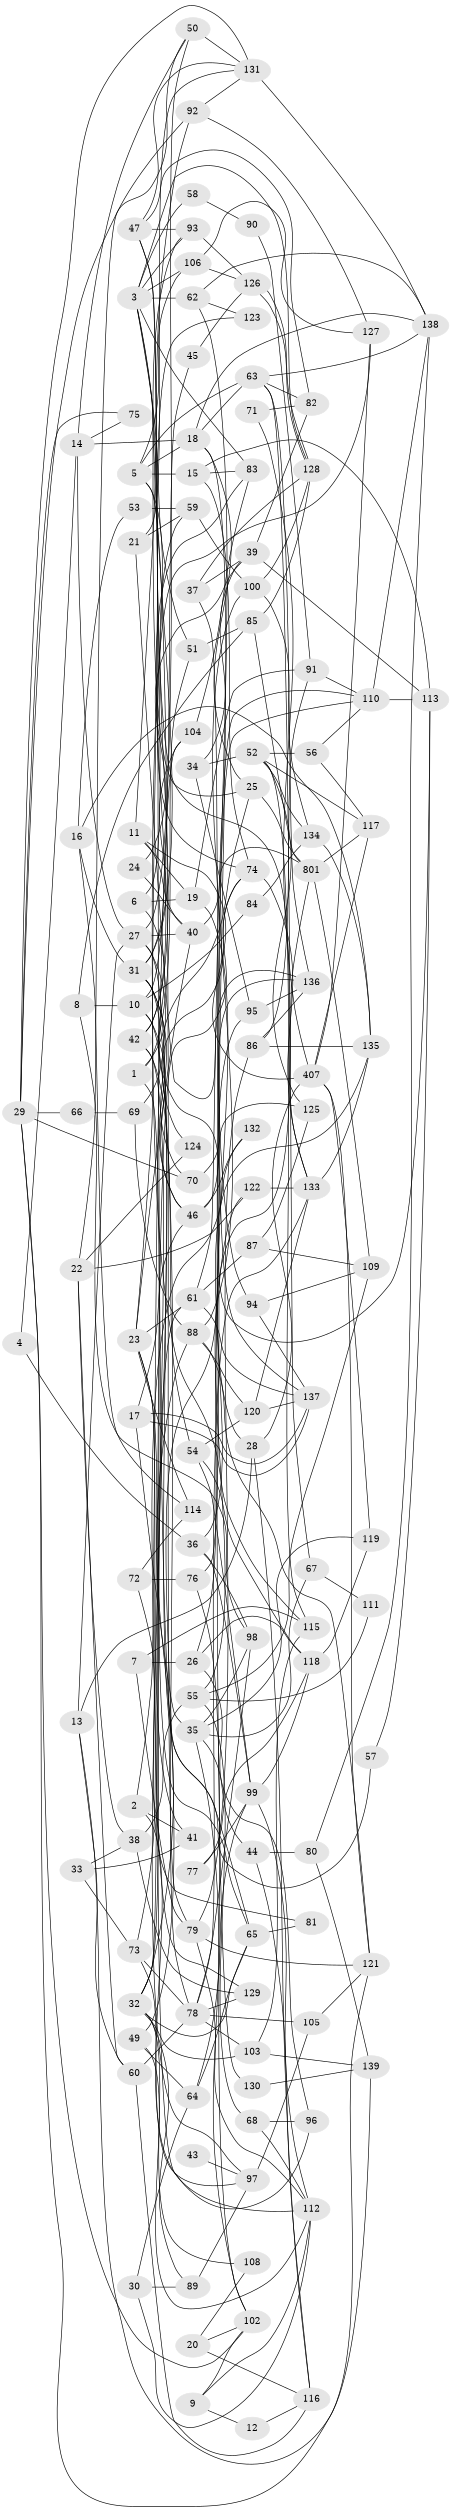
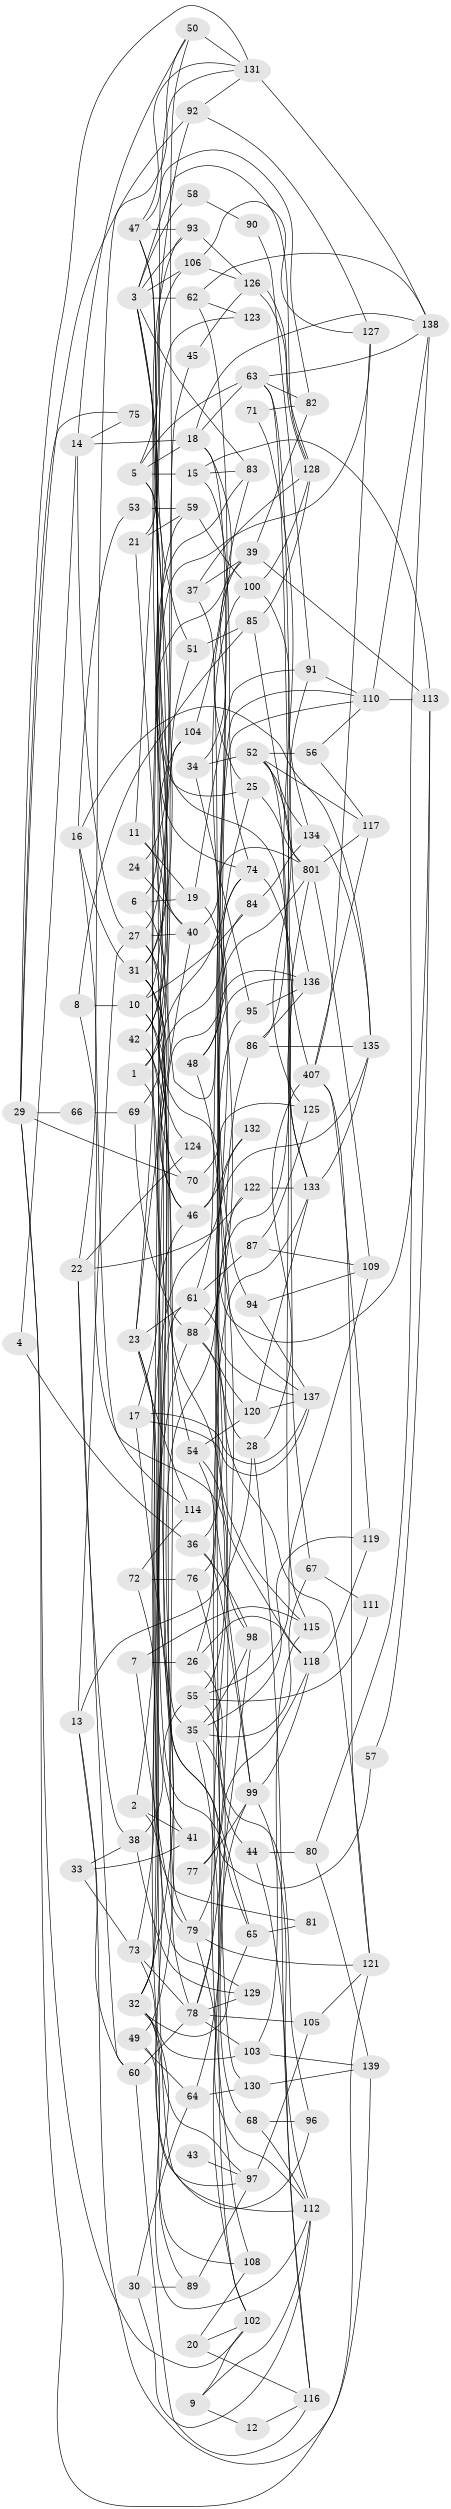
edge "11" -- "407": removed
node "48": added
edge "65" -- "64": now "130" -- "64"
